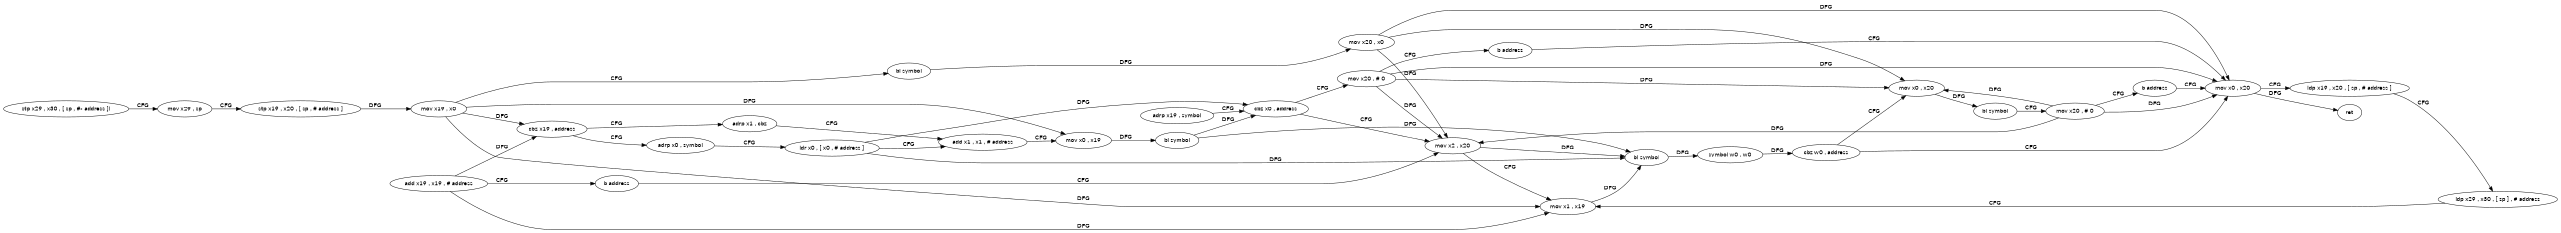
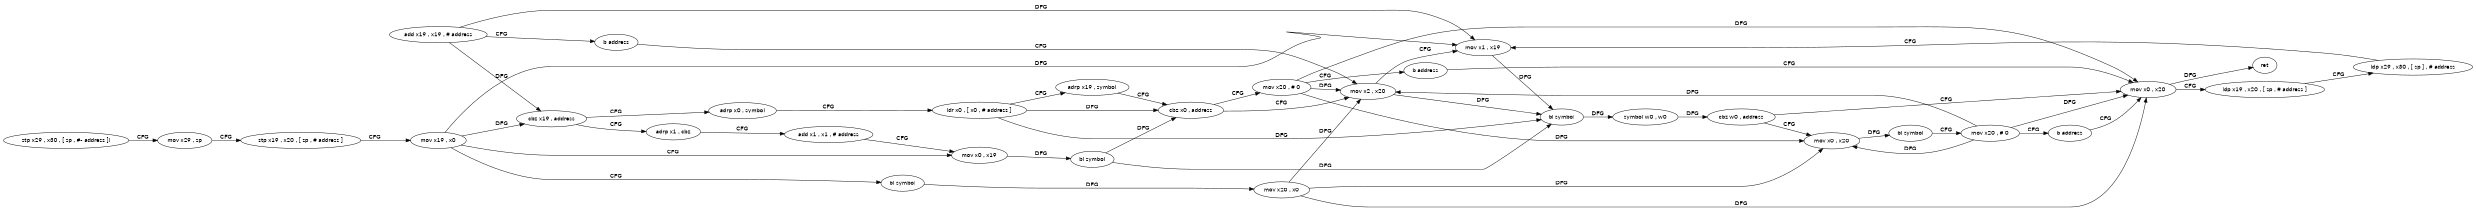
edge "mov x19 , x0" -> "mov x0 , x19": label "DFG" -> "CFG"
edge "stp x19 , x20 , [ sp , # address ]" -> "mov x19 , x0": label "DFG" -> "CFG"
edge "ldr x0 , [ x0 , # address ]" -> "add x1 , x1 , # address": now "ldr x0 , [ x0 , # address ]" -> "adrp x19 , symbol"
